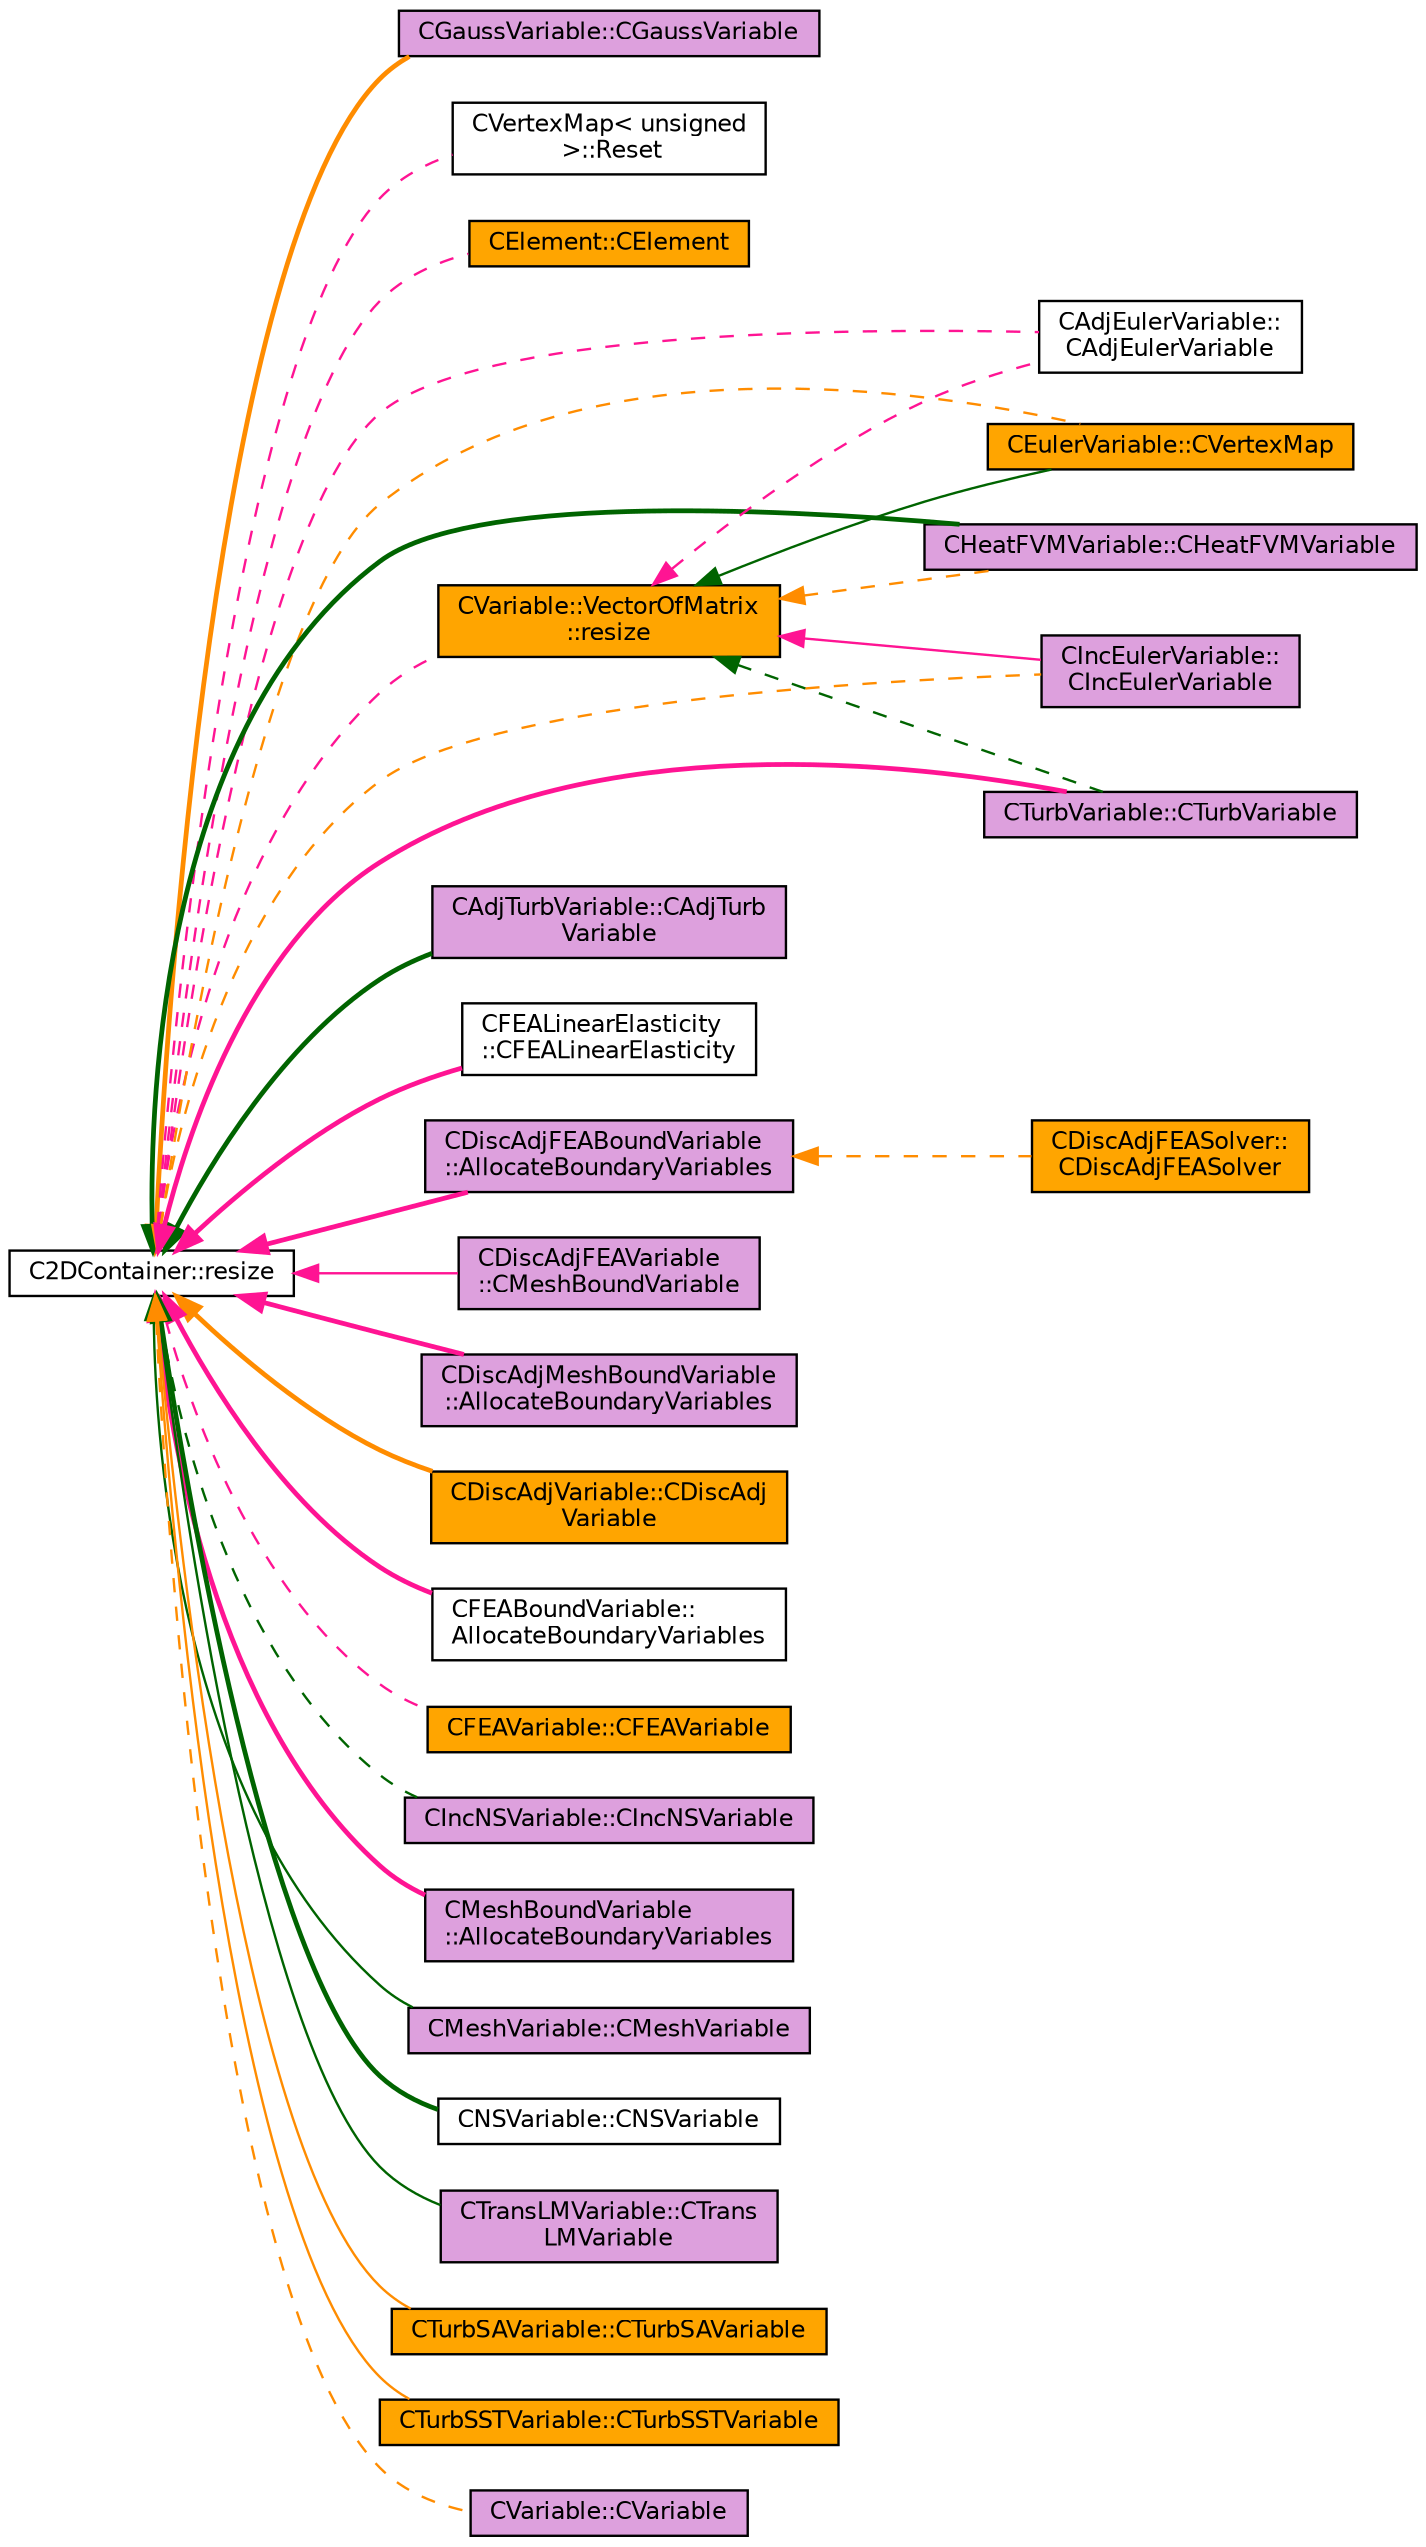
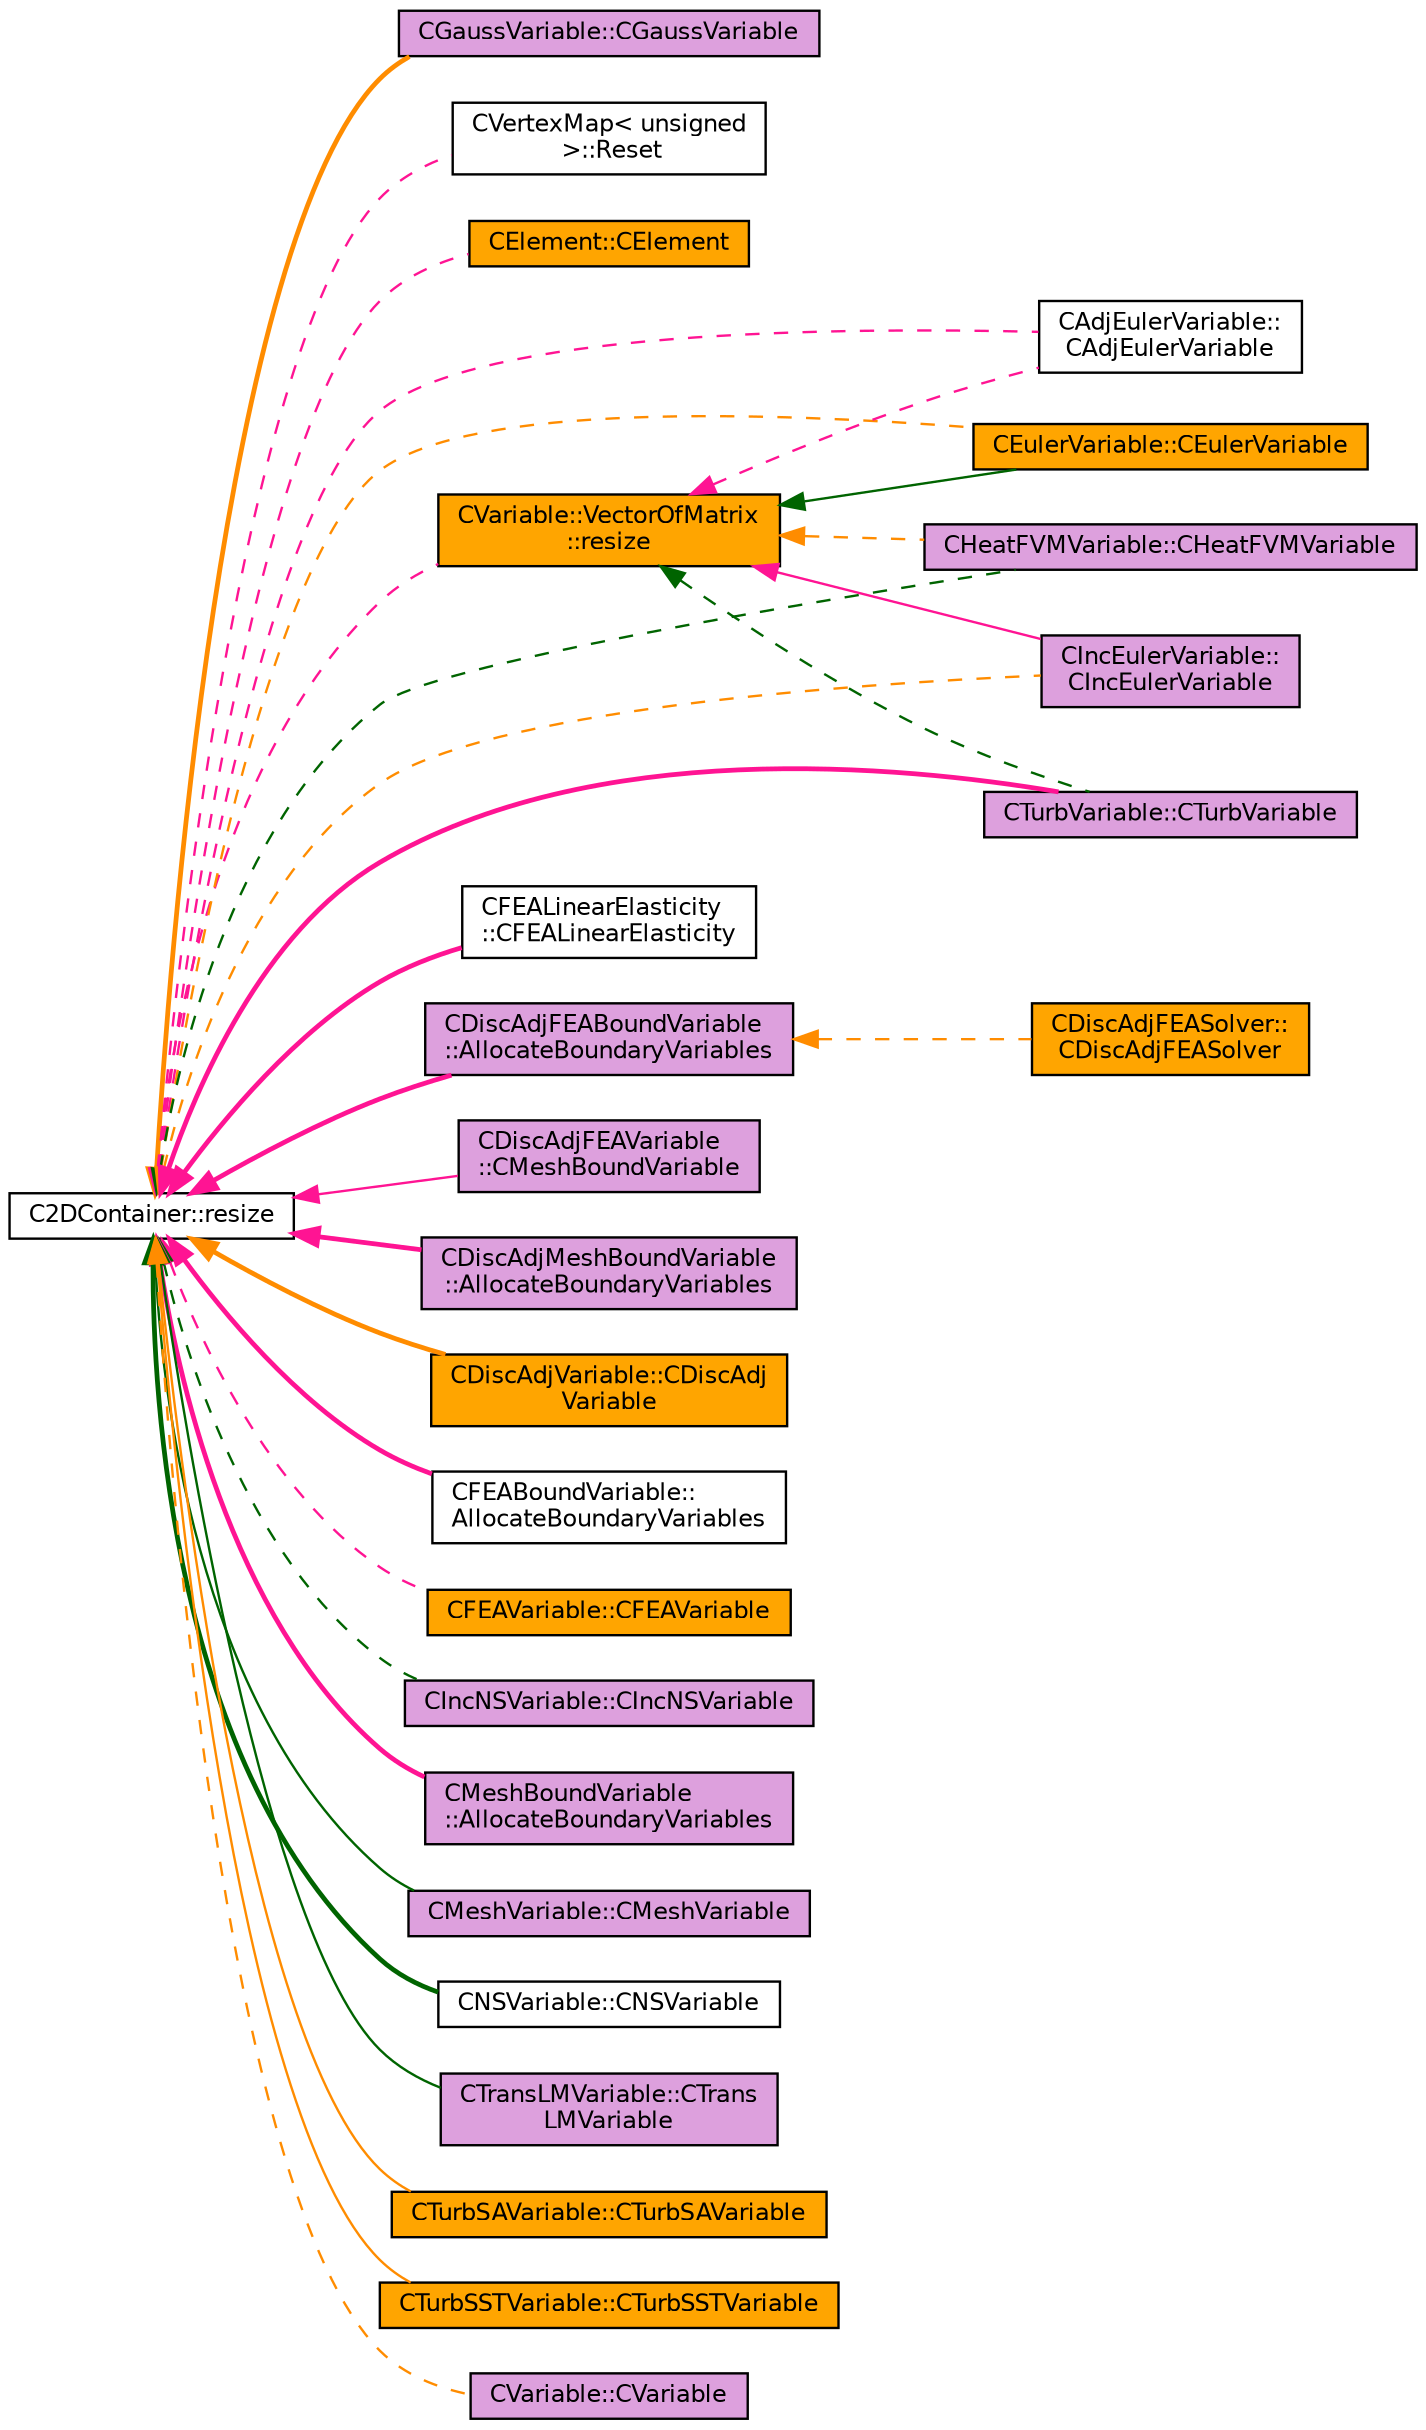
node "CEulerVariable::CVertexMap": label "CEulerVariable::CVertexMap" -> "CEulerVariable::CEulerVariable"
edge "CHeatFVMVariable::CHeatFVMVariable" -> "C2DContainer::resize": style bold -> dashed
node "CAdjTurbVariable::CAdjTurb Variable": removed
